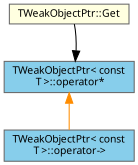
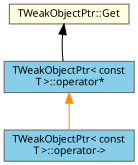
edge "TWeakObjectPtr::Get" -> "TWeakObjectPtr< const T >::operator*": reversed
